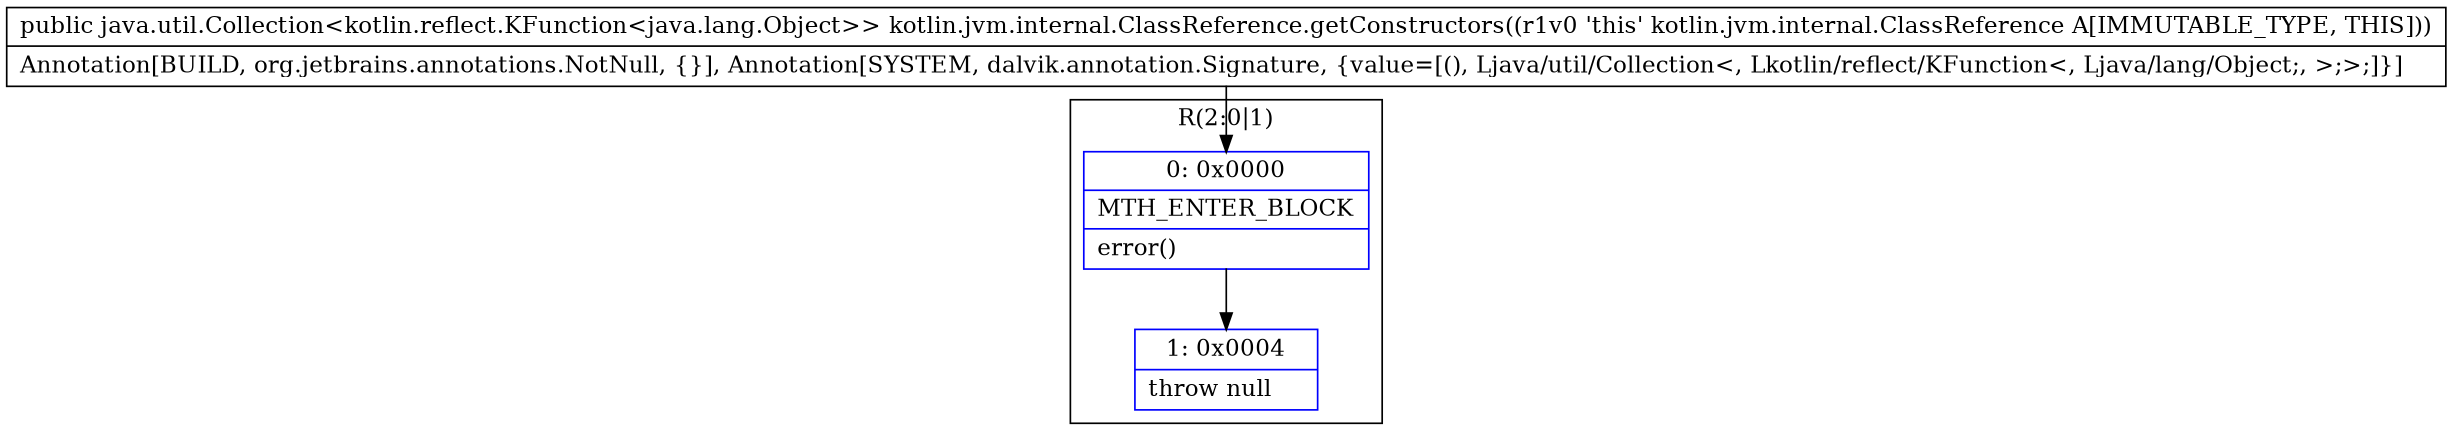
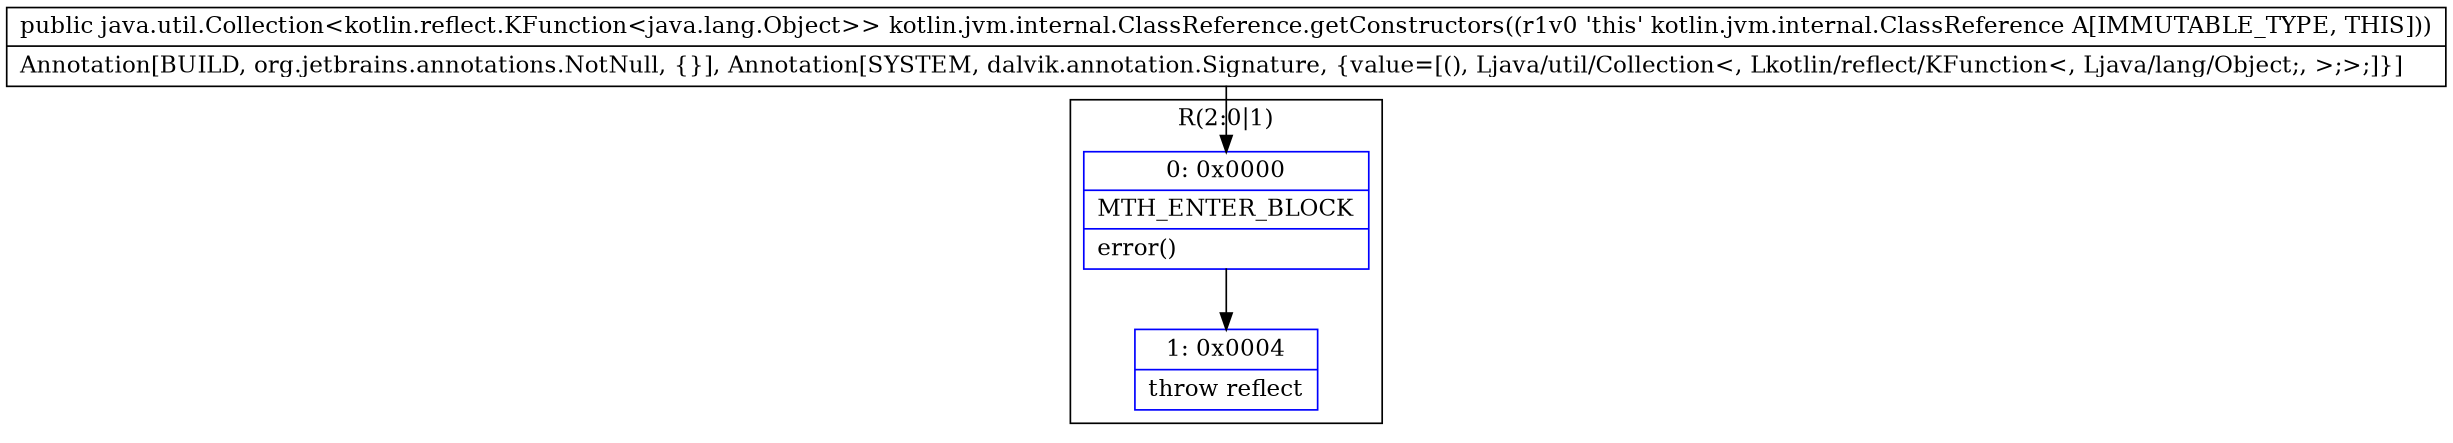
node "1: 0x0004": text "throw null" -> "throw reflect"
